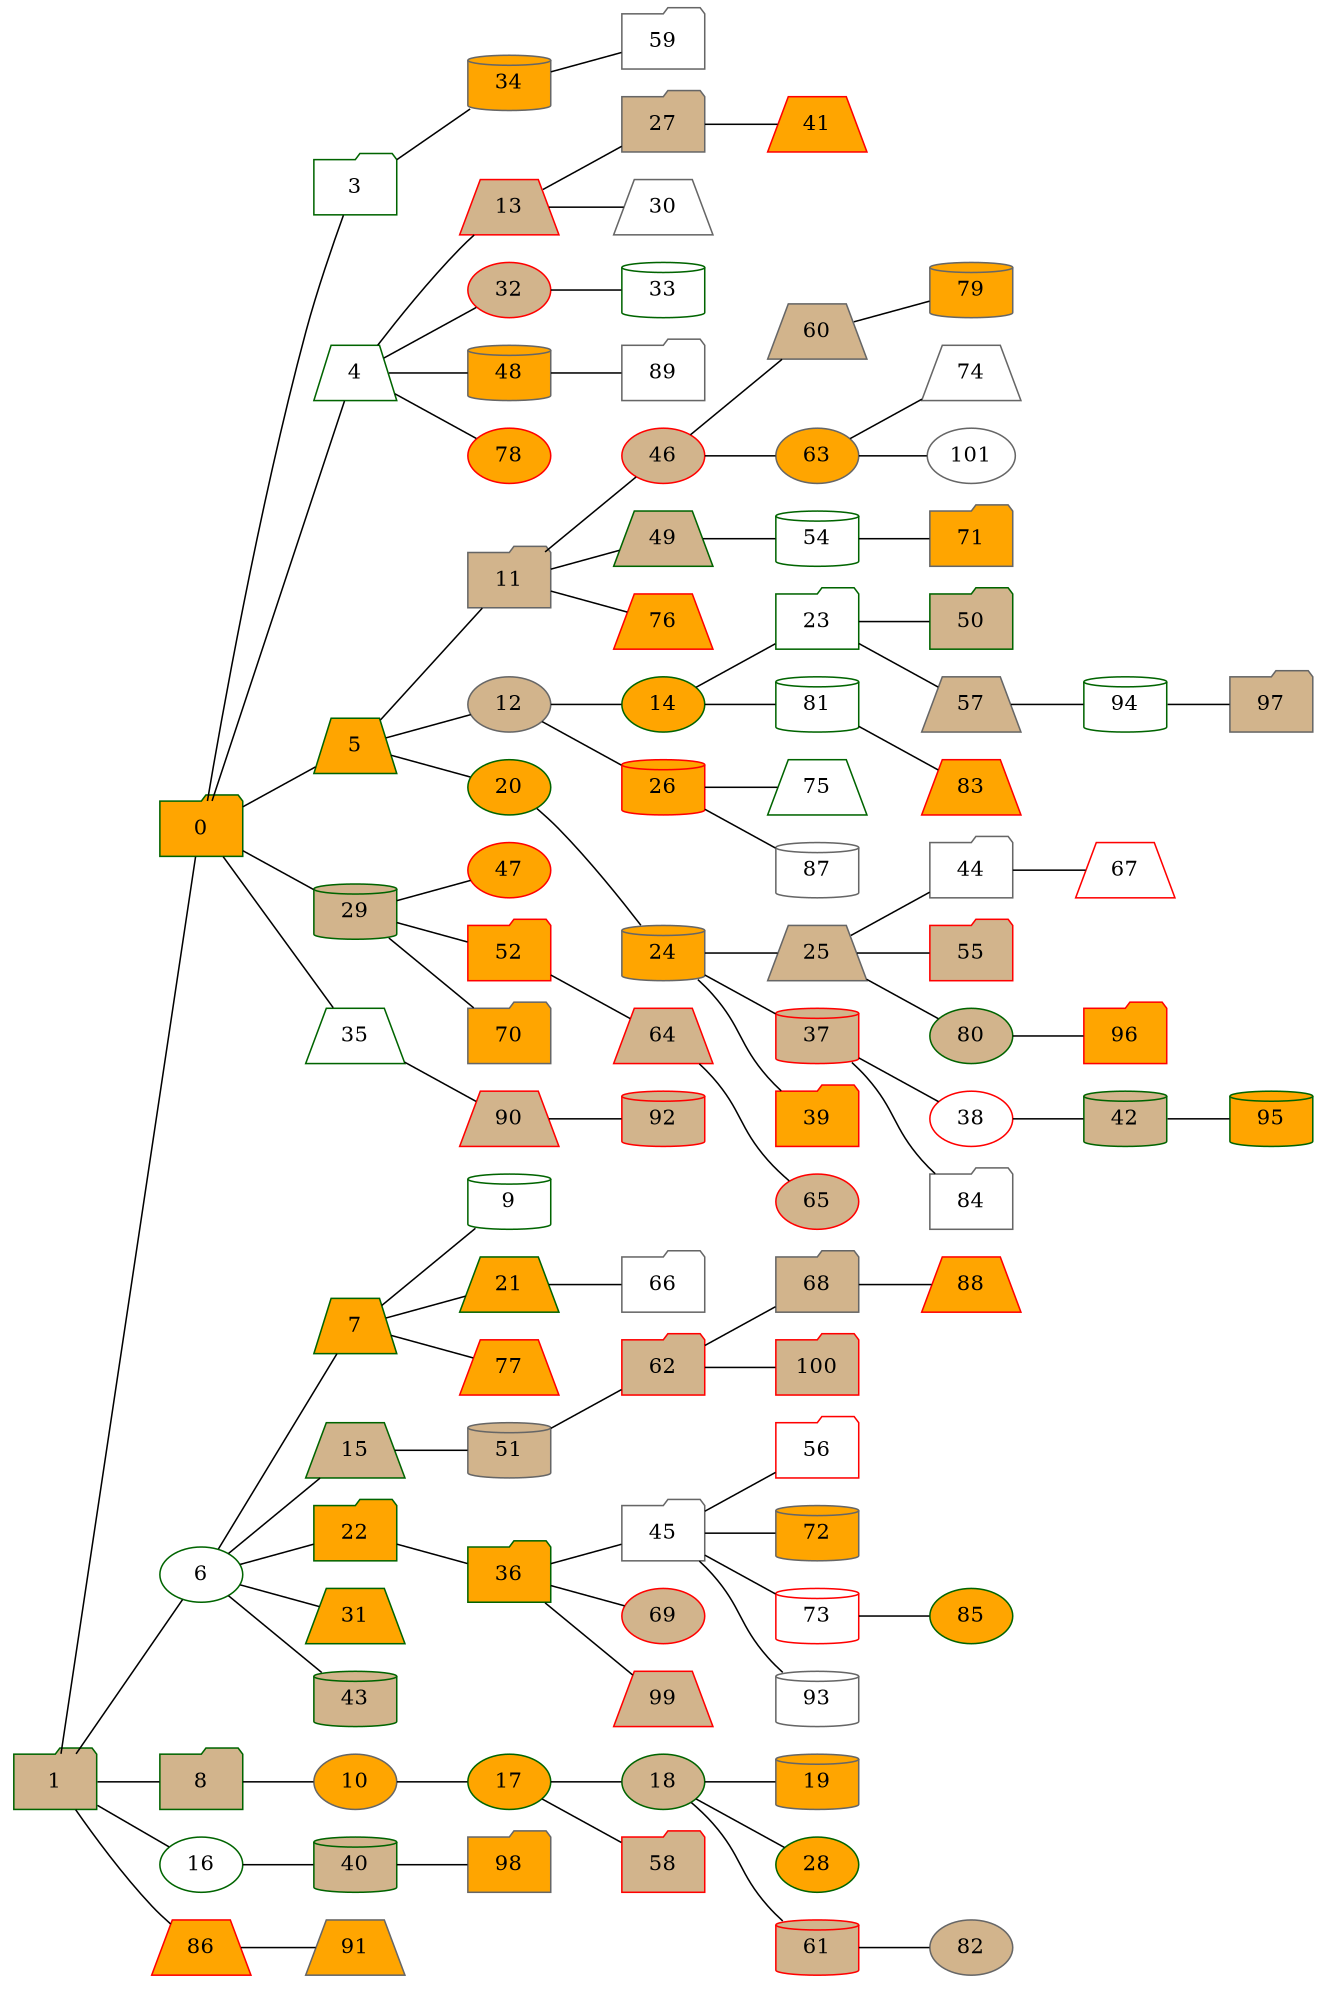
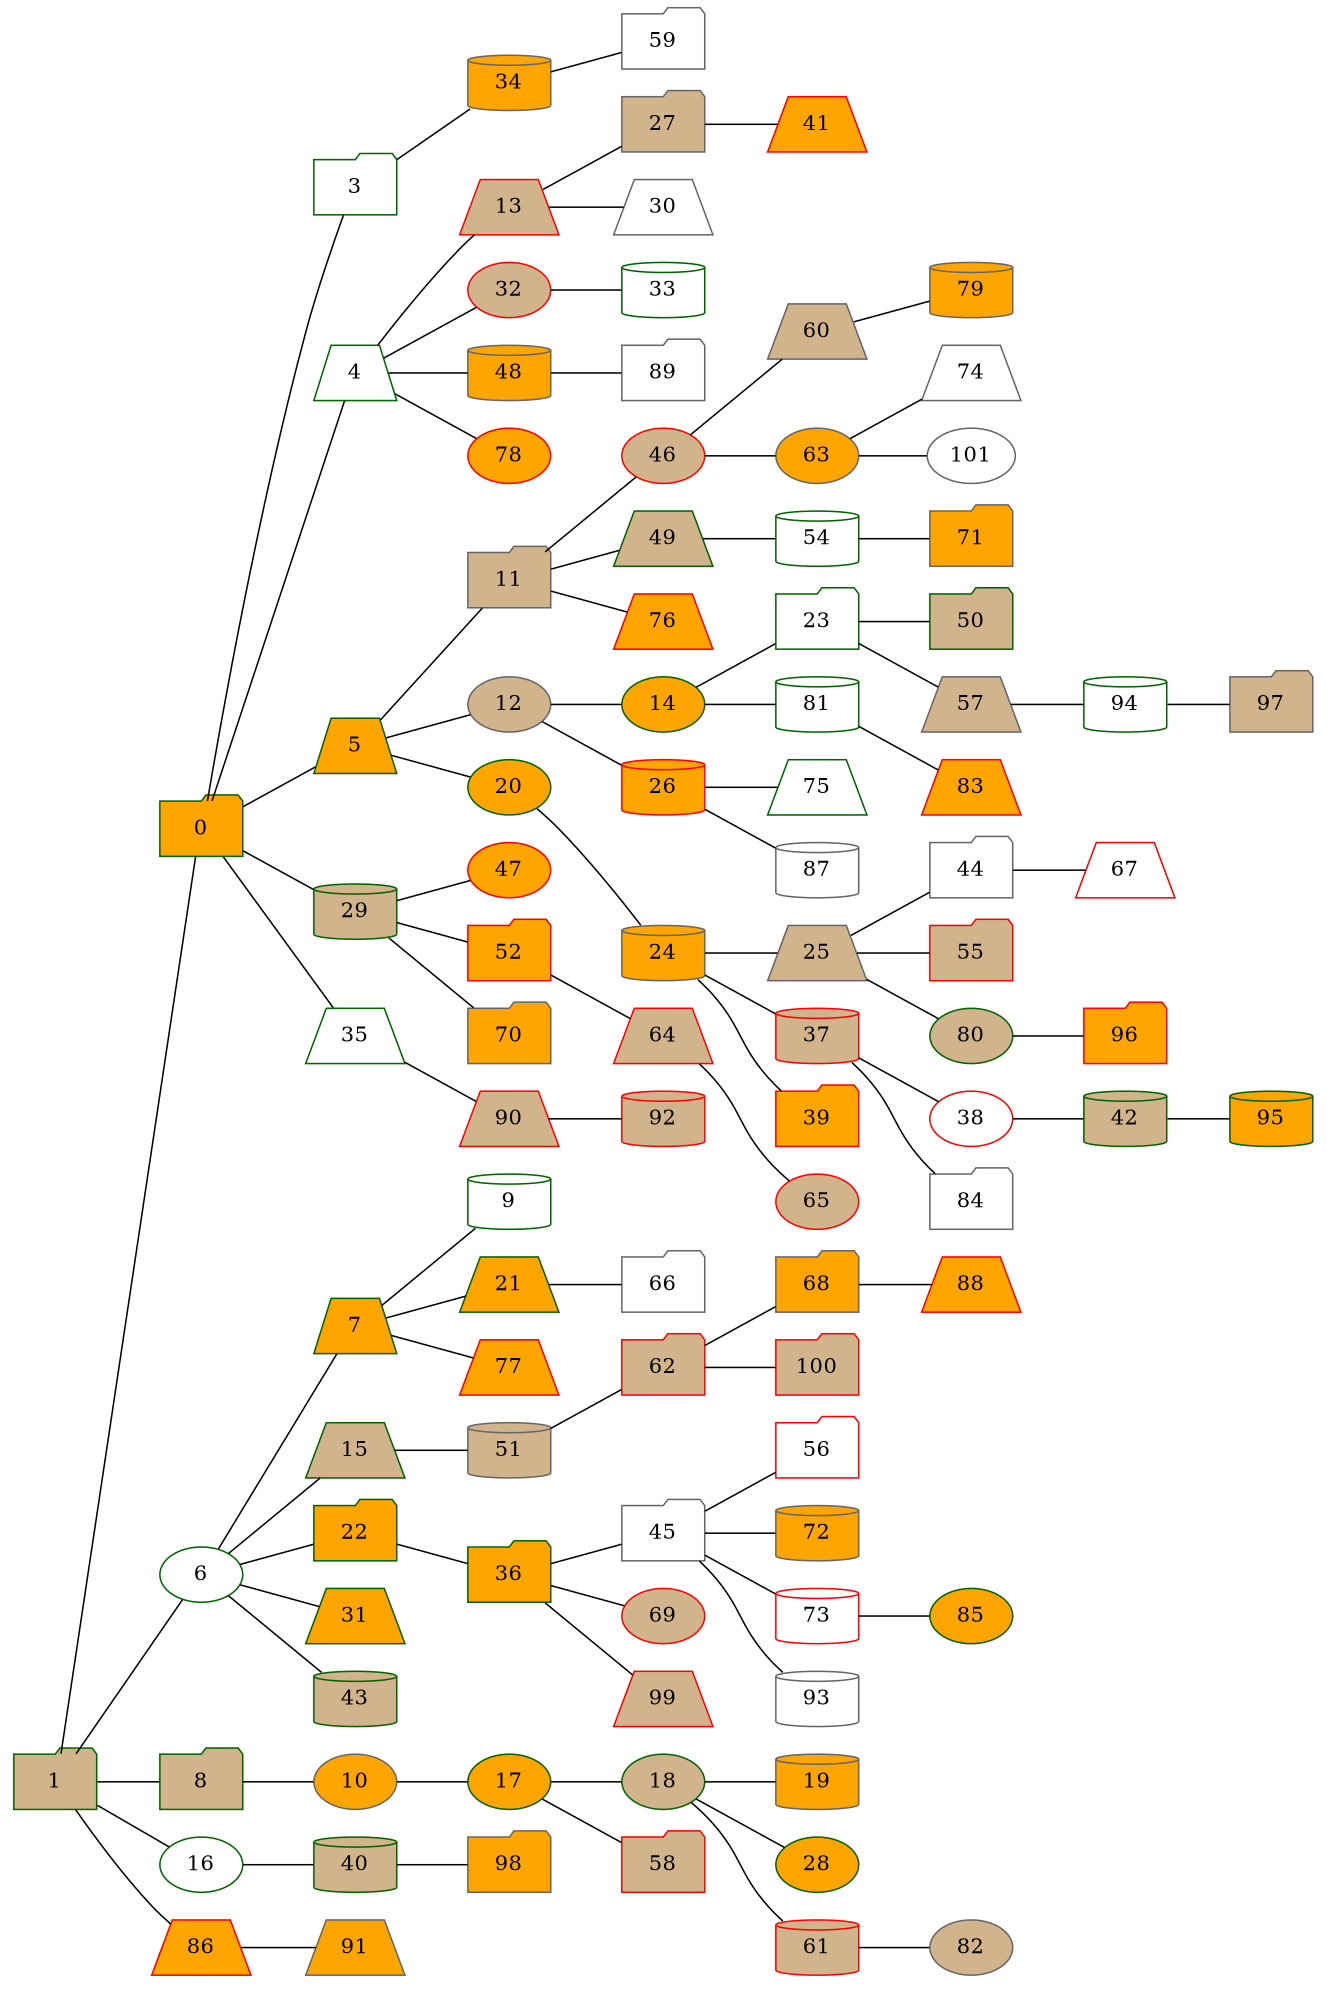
node "68": fillcolor tan -> orange
